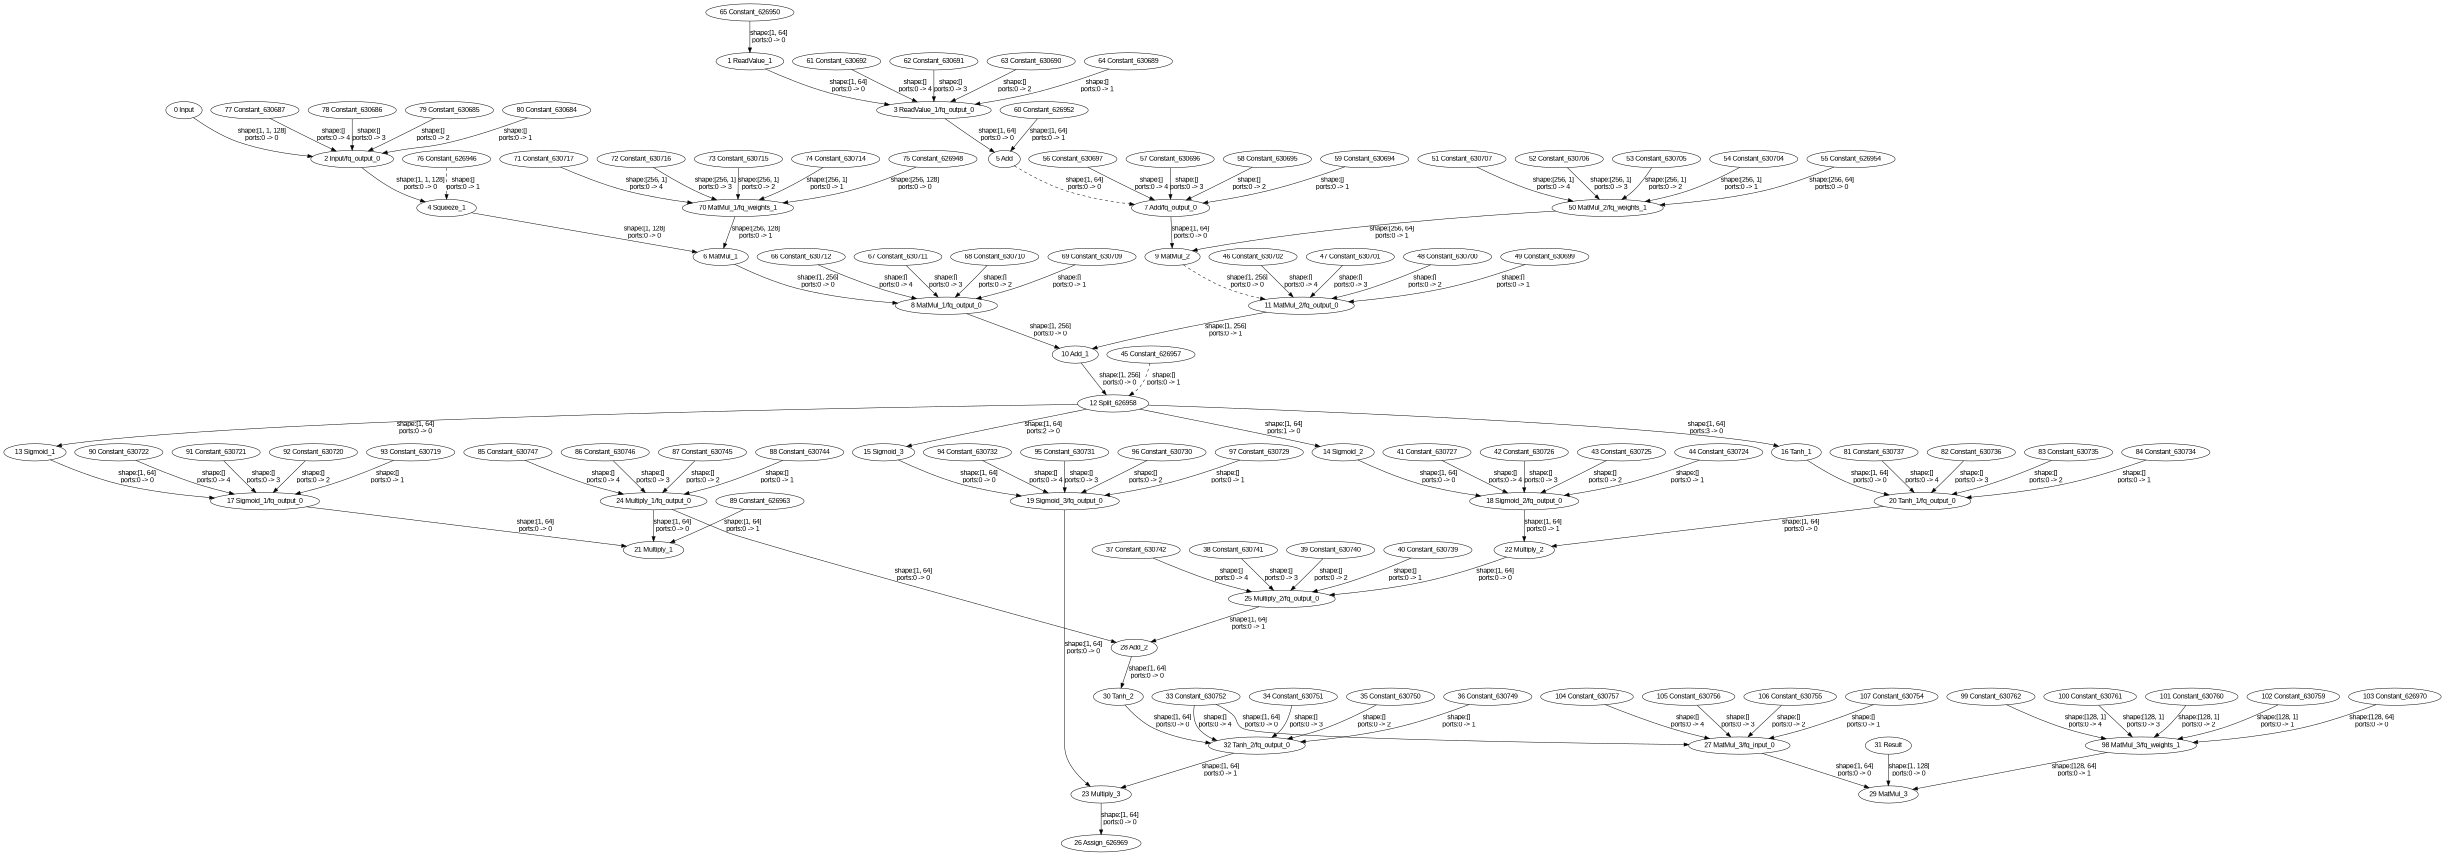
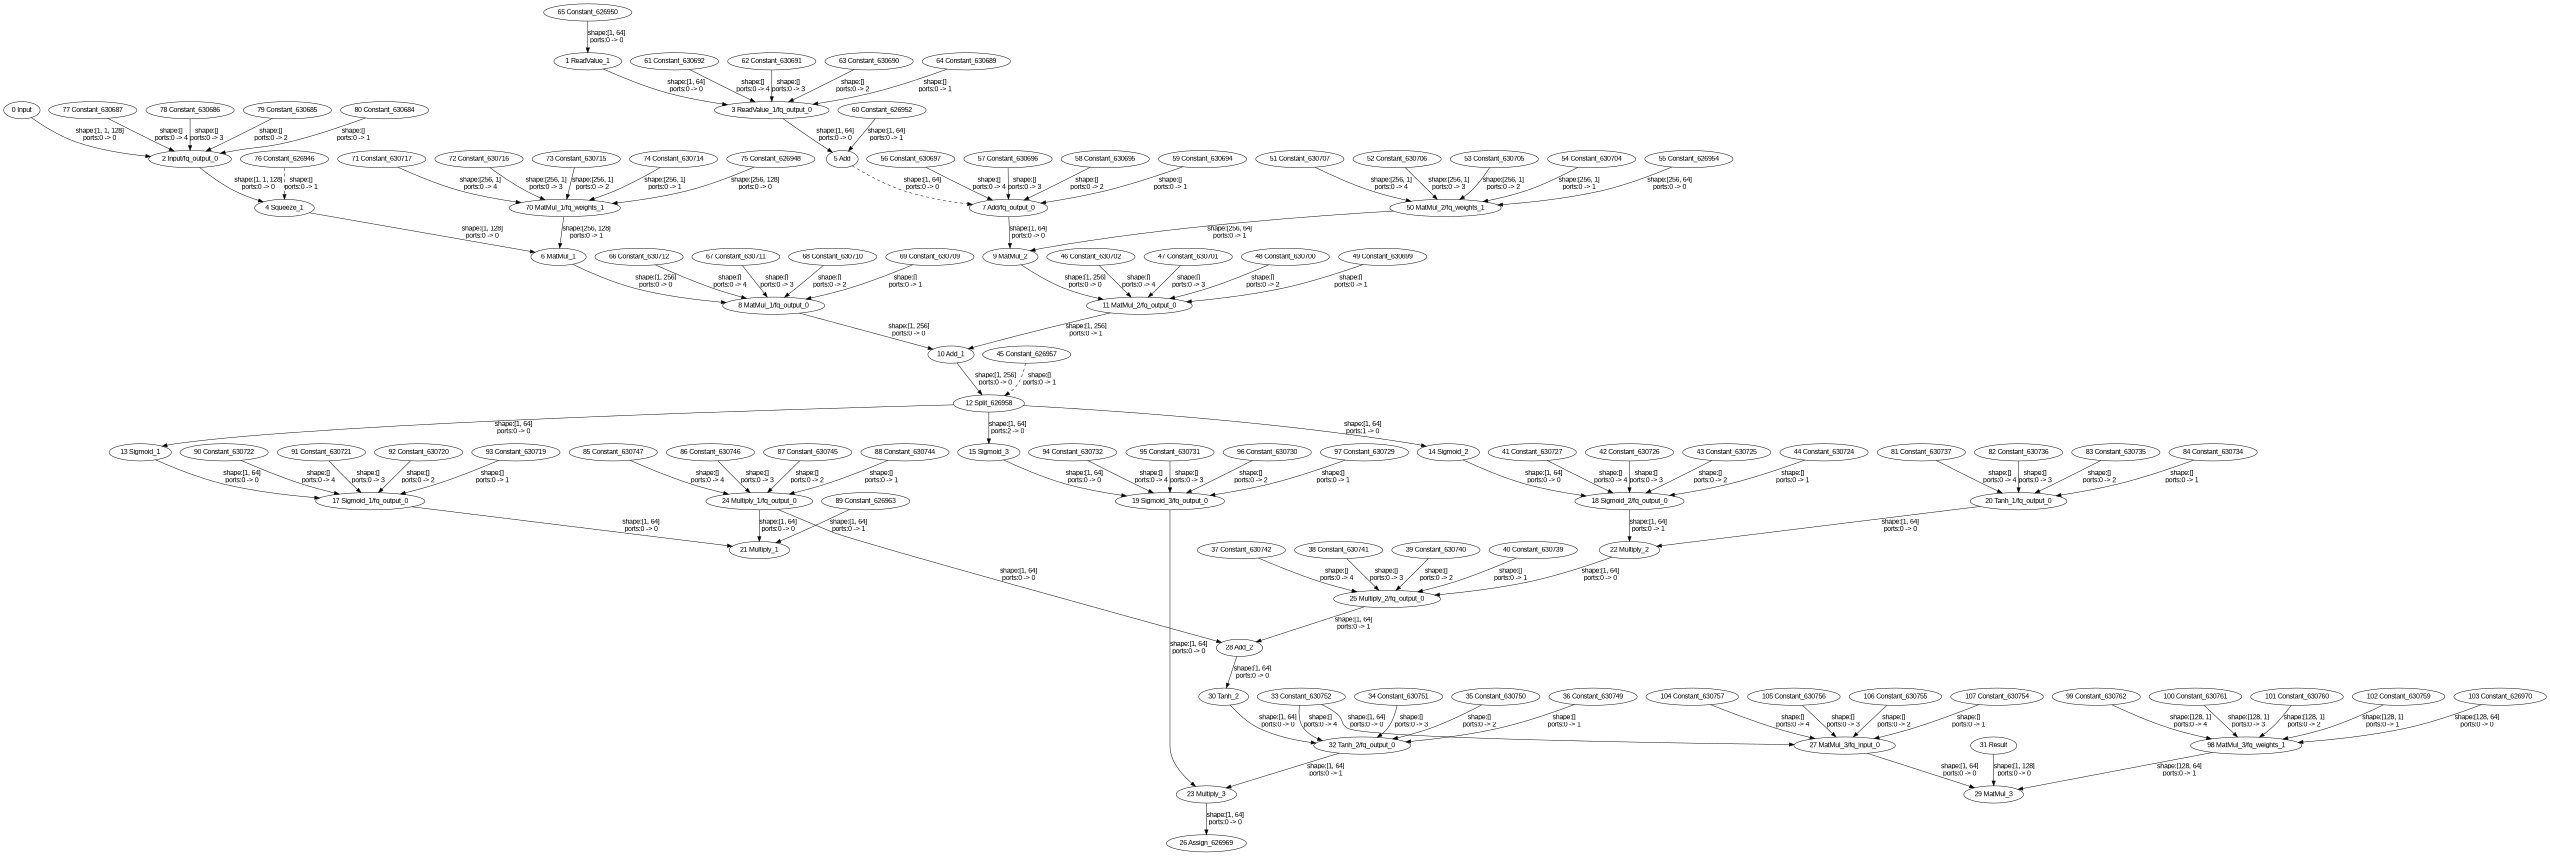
edge "9 MatMul_2" -> "11 MatMul_2/fq_output_0": style dashed -> solid
node "16 Tanh_1": removed
